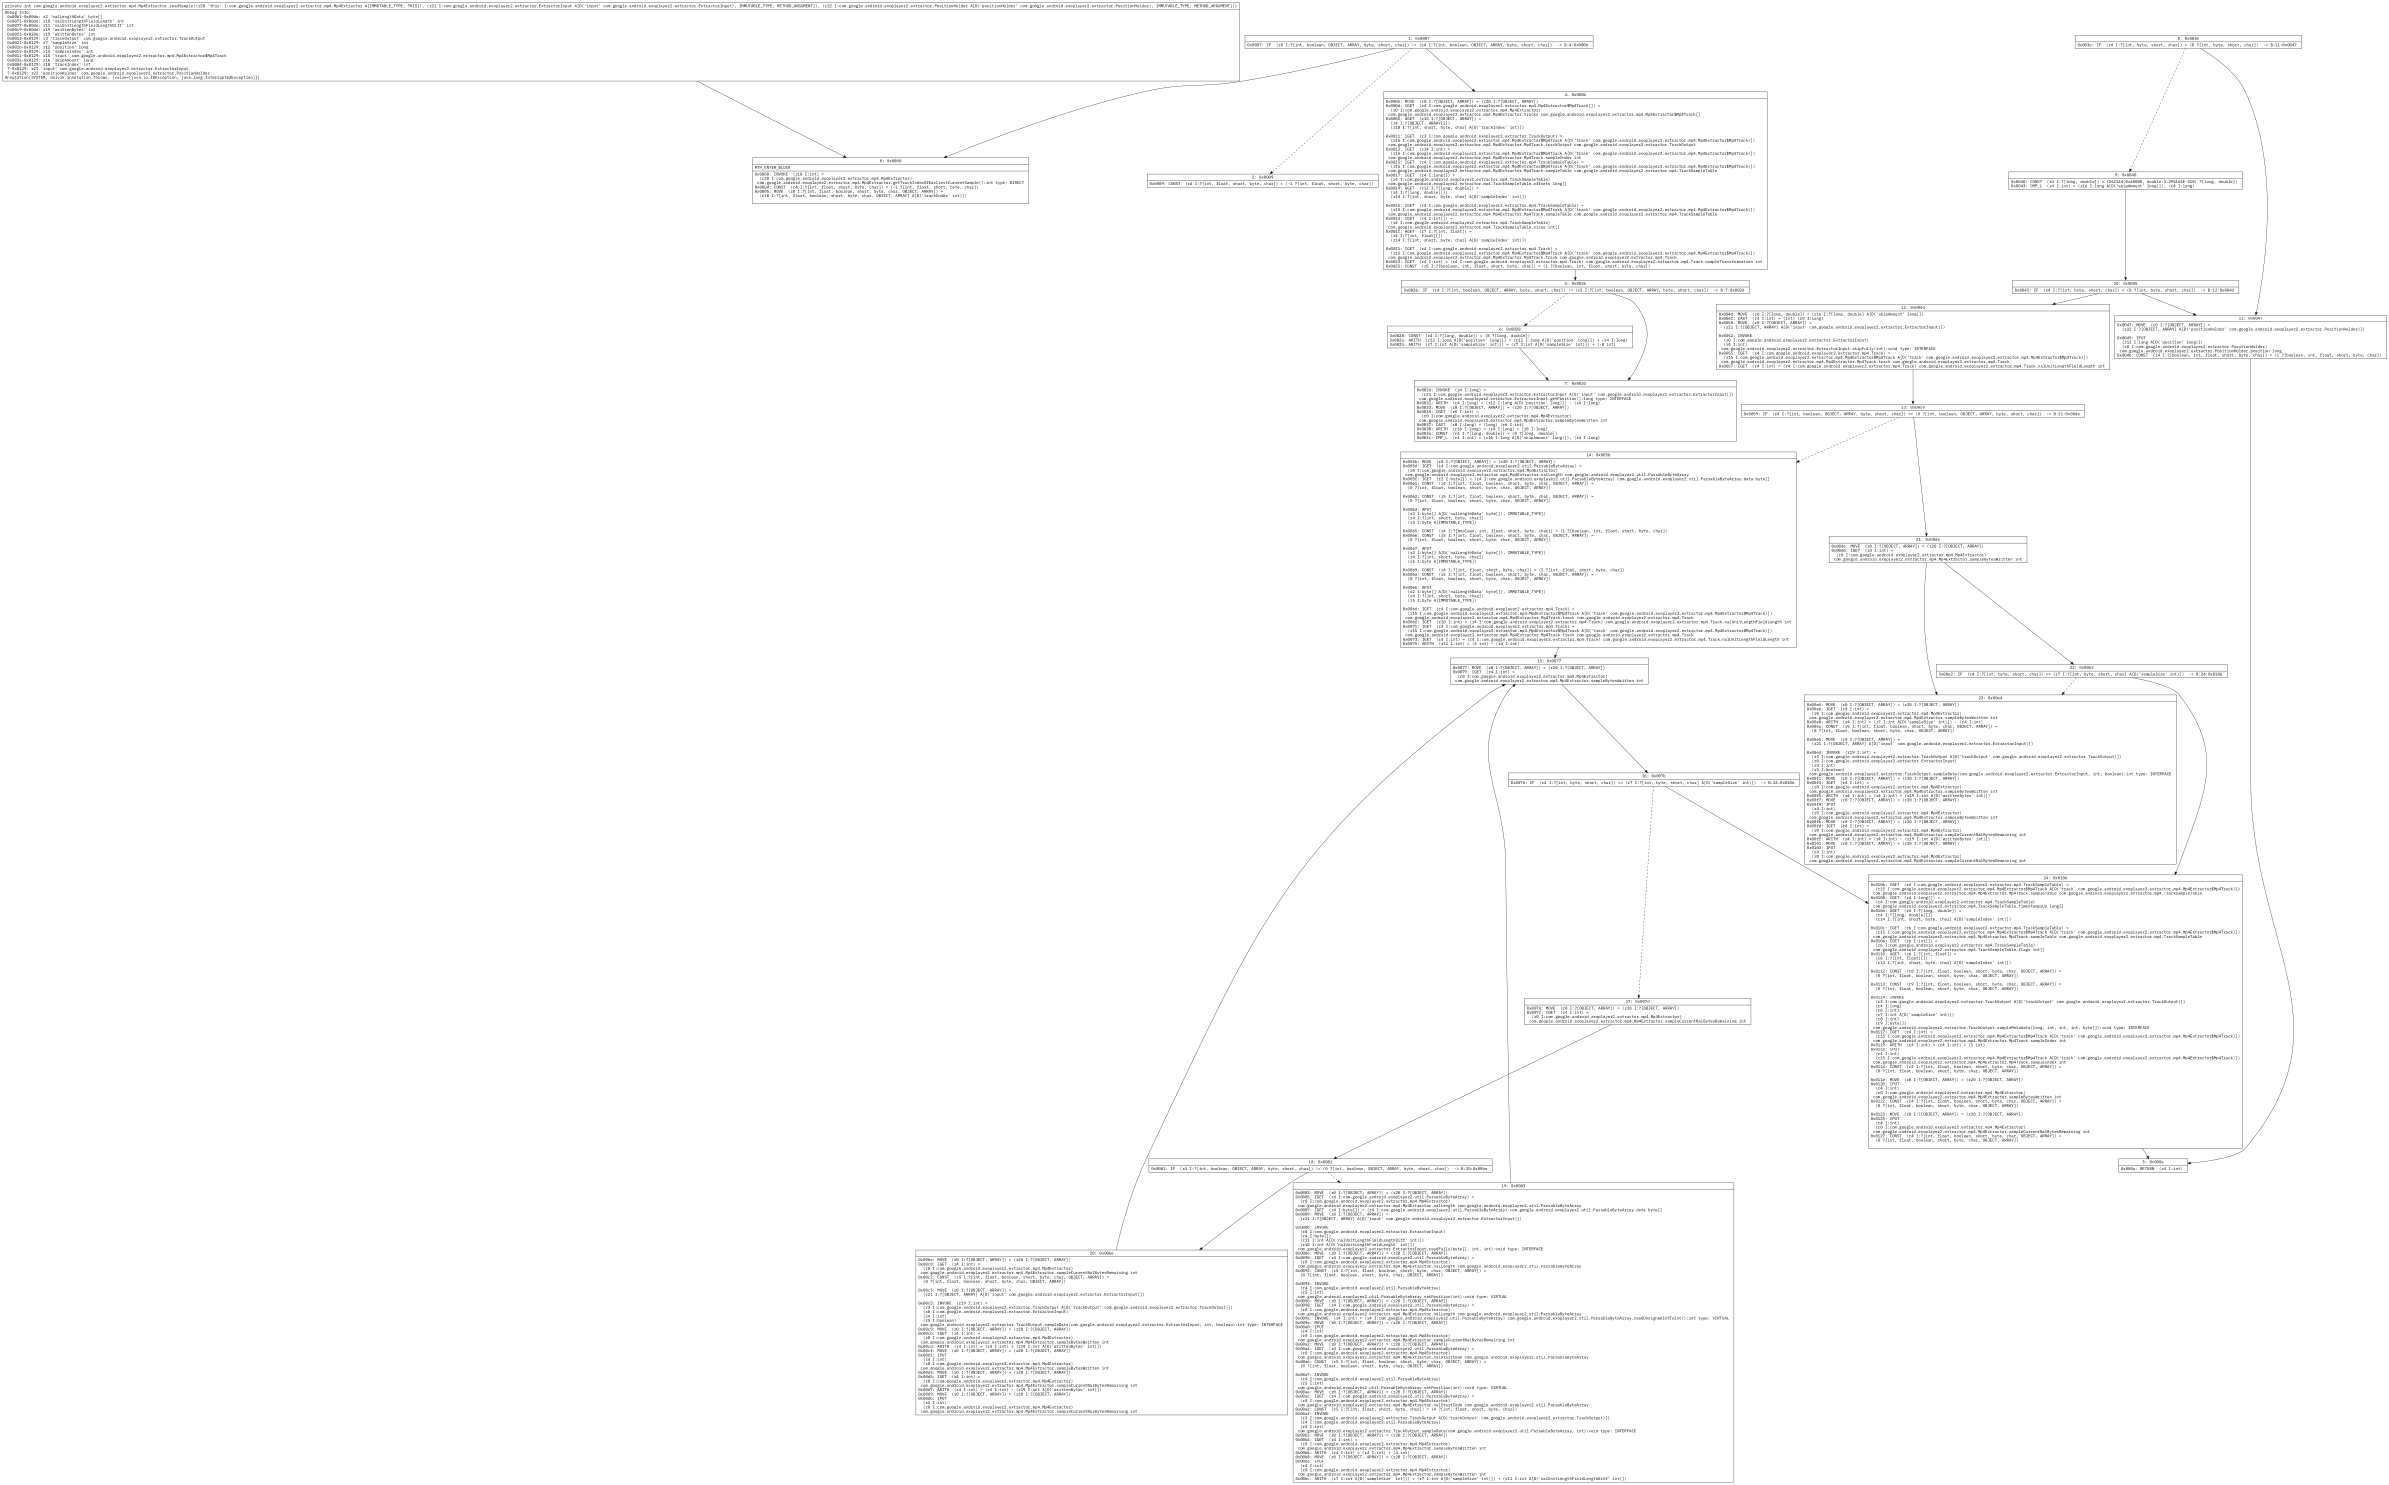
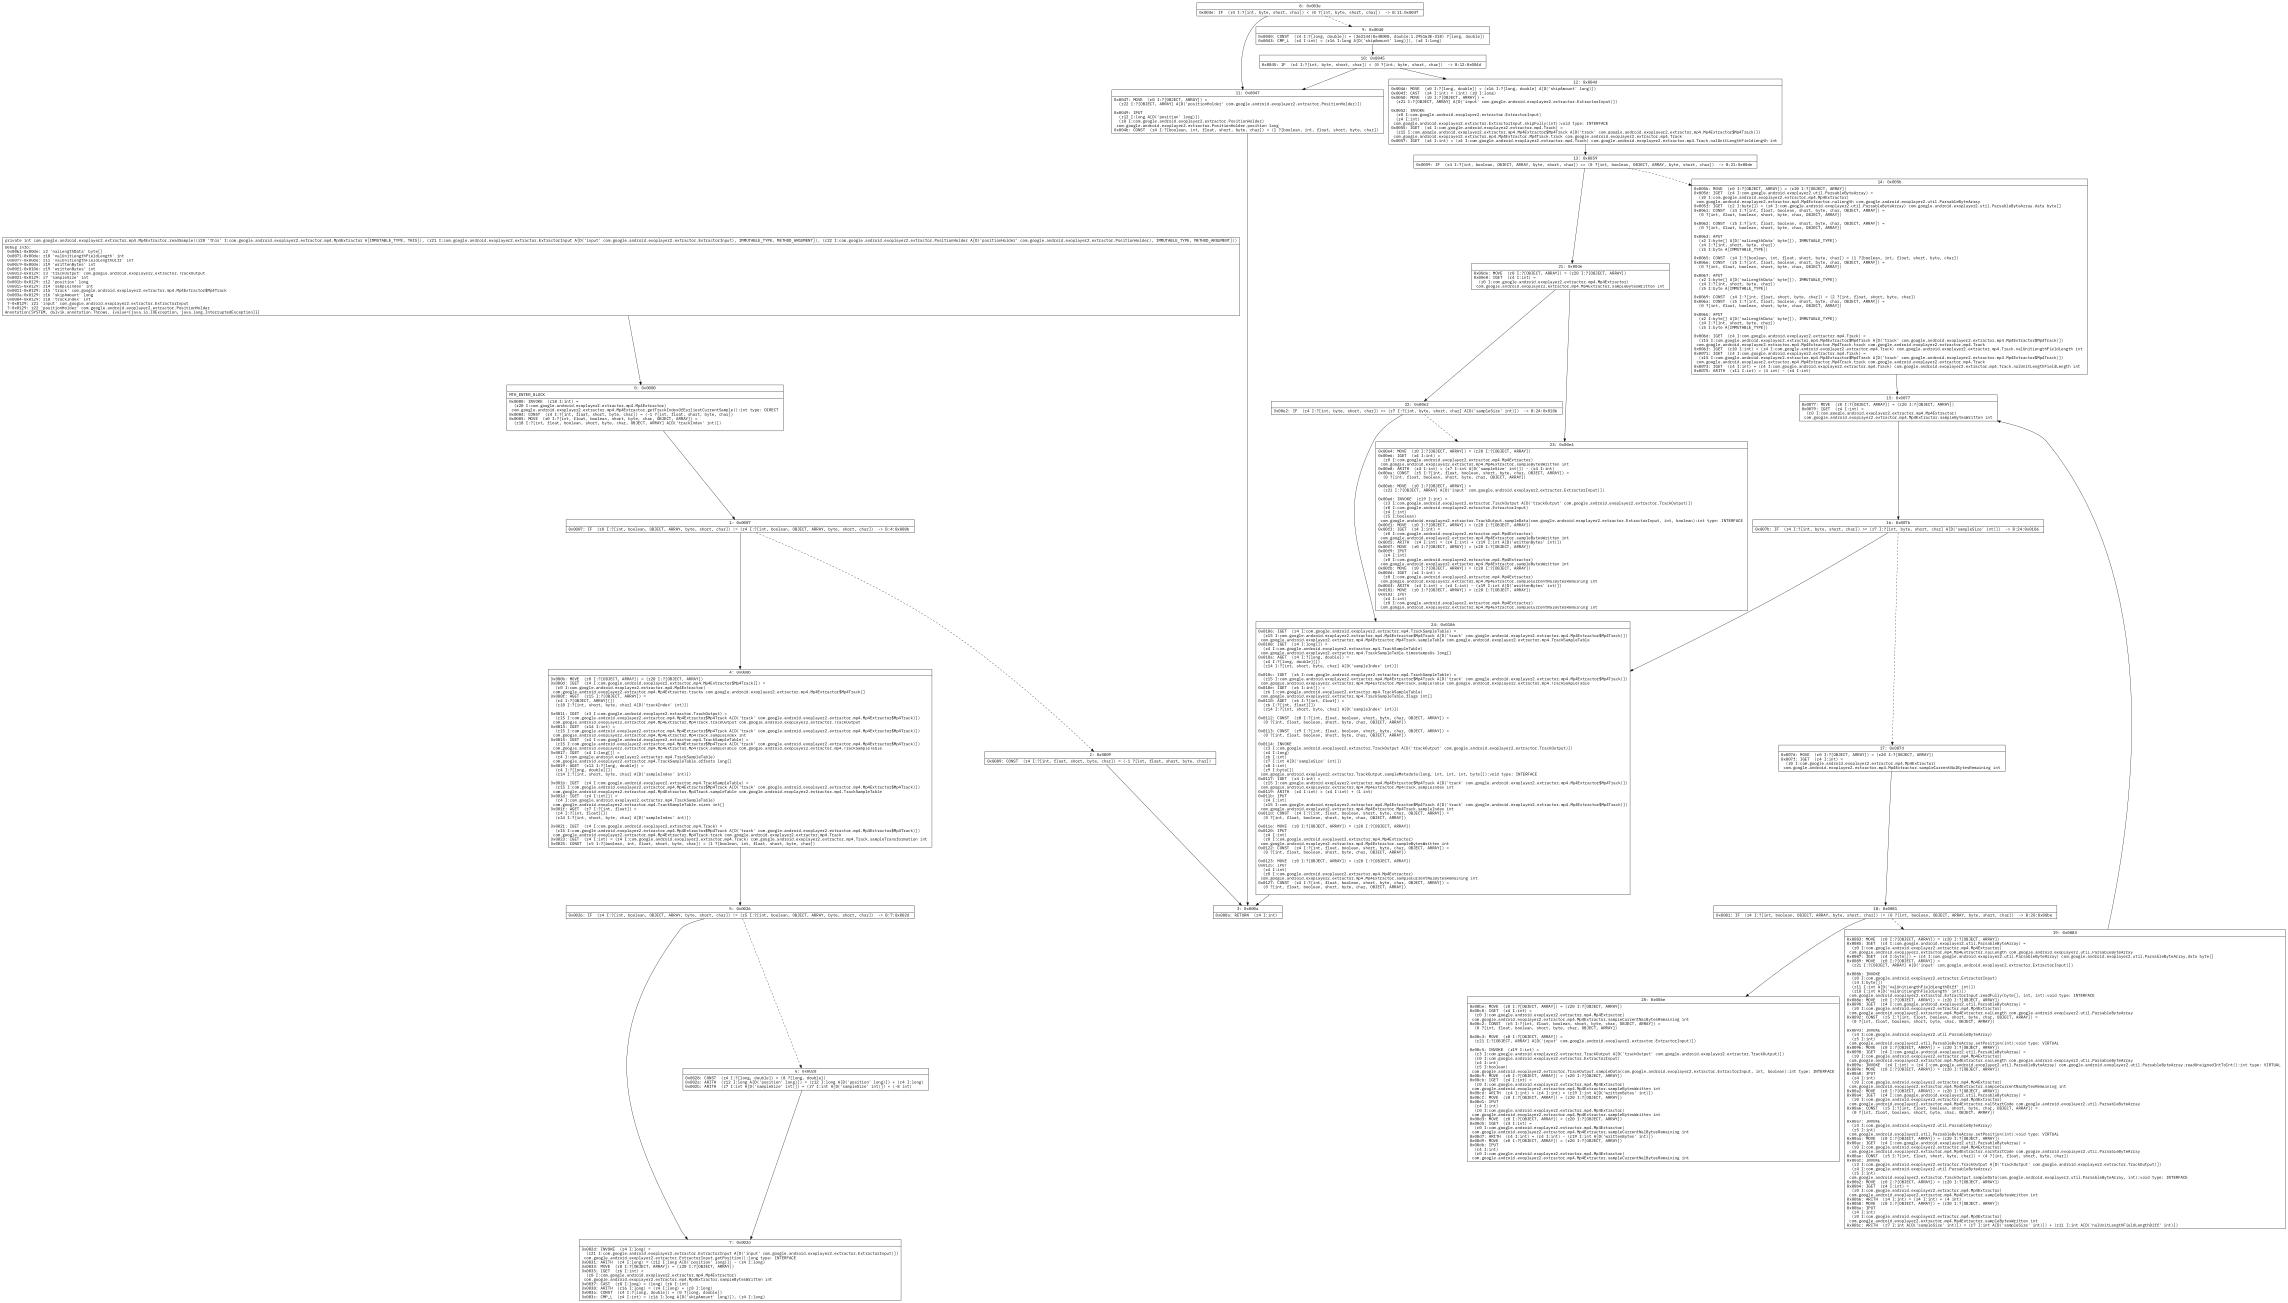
edge "1: 0x0007" -> "0: 0x0000": reversed
edge "2: 0x0009" -> "3: 0x000a": added
edge "20: 0x00be" -> "15: 0x0077": removed
